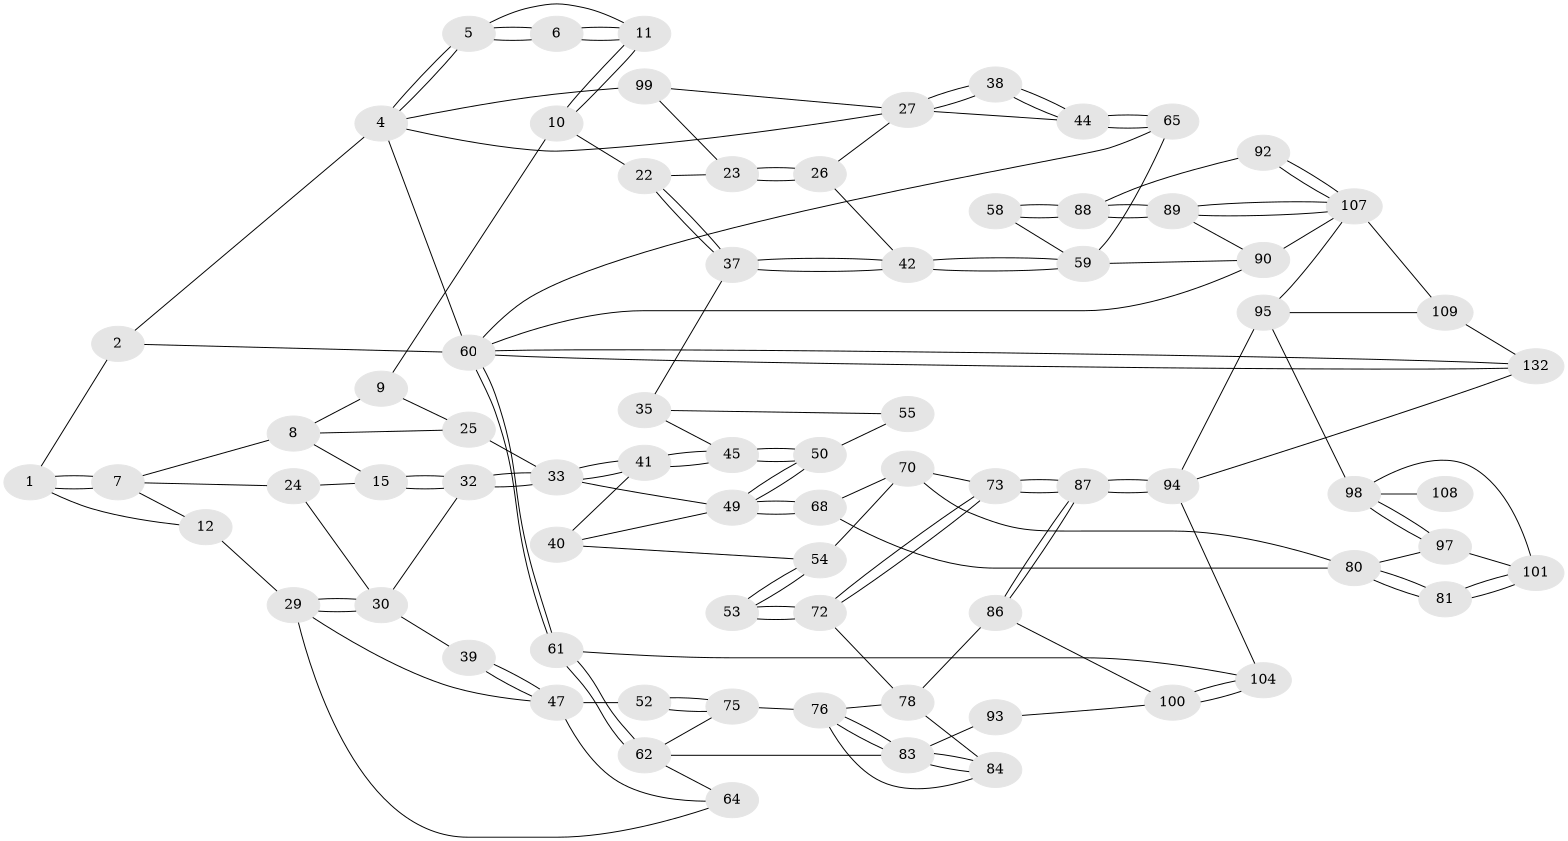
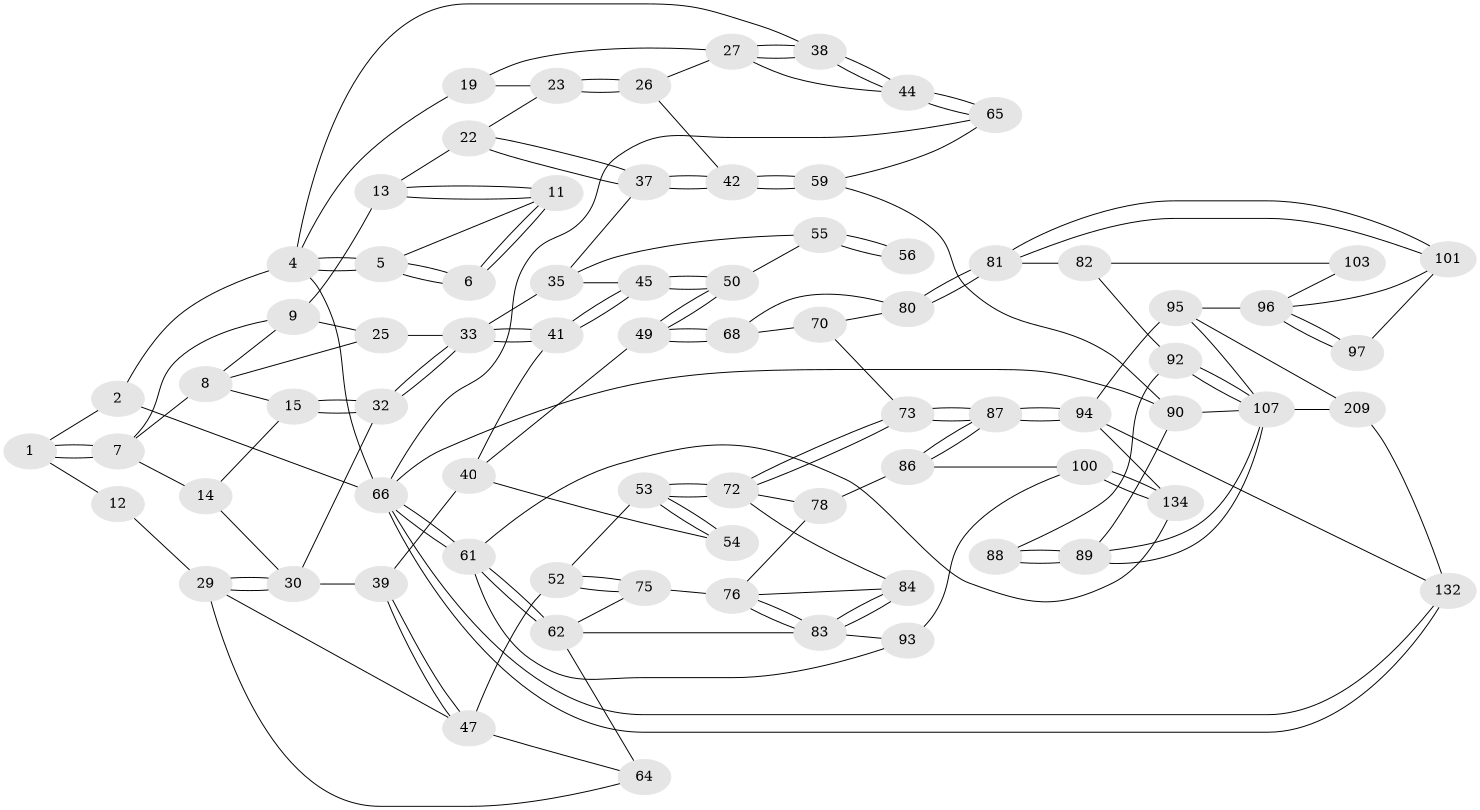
node "99": label "99" -> "19"
node "10": label "10" -> "13"
edge "27" -- "4": now "38" -- "4"
node "58": removed
node "56": added
node "82": added
node "109": label "109" -> "209"
node "60": label "60" -> "66"
node "24": label "24" -> "14"
edge "33" -- "49": now "33" -- "35"
node "98": label "98" -> "96"
node "108": label "108" -> "103"
edge "7" -- "12": now "7" -- "9"
edge "70" -- "54": removed
edge "53" -- "52": added
edge "40" -- "39": added
edge "97" -- "80": removed
edge "61" -- "93": added
node "104": label "104" -> "134"
edge "78" -- "84": now "72" -- "84"
